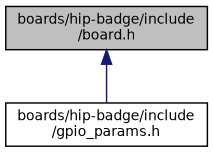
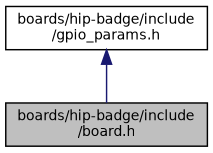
edge "boards/hip-badge/include /gpio_params.h" -> "boards/hip-badge/include /board.h": reversed
